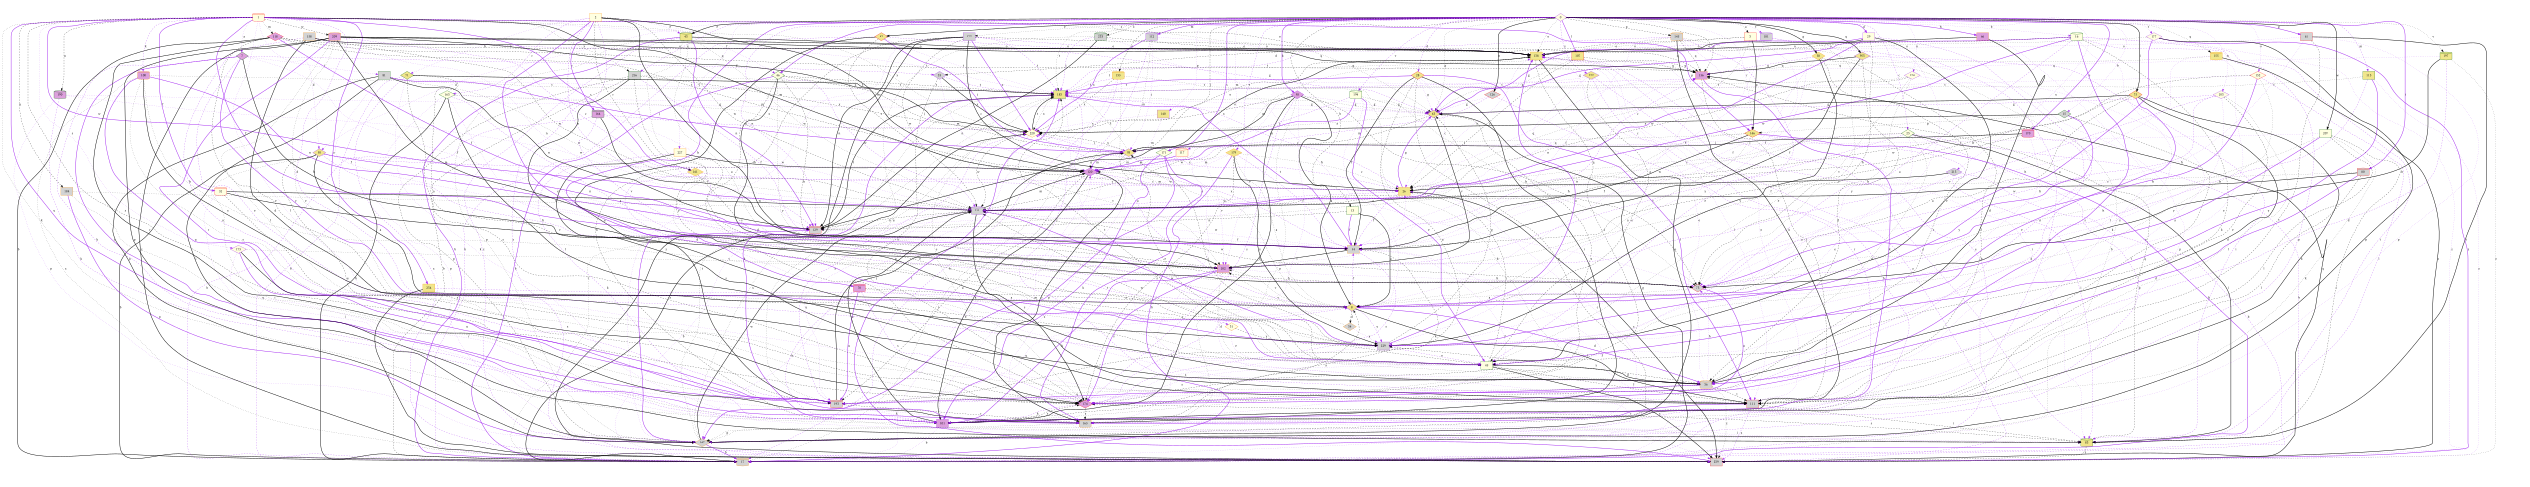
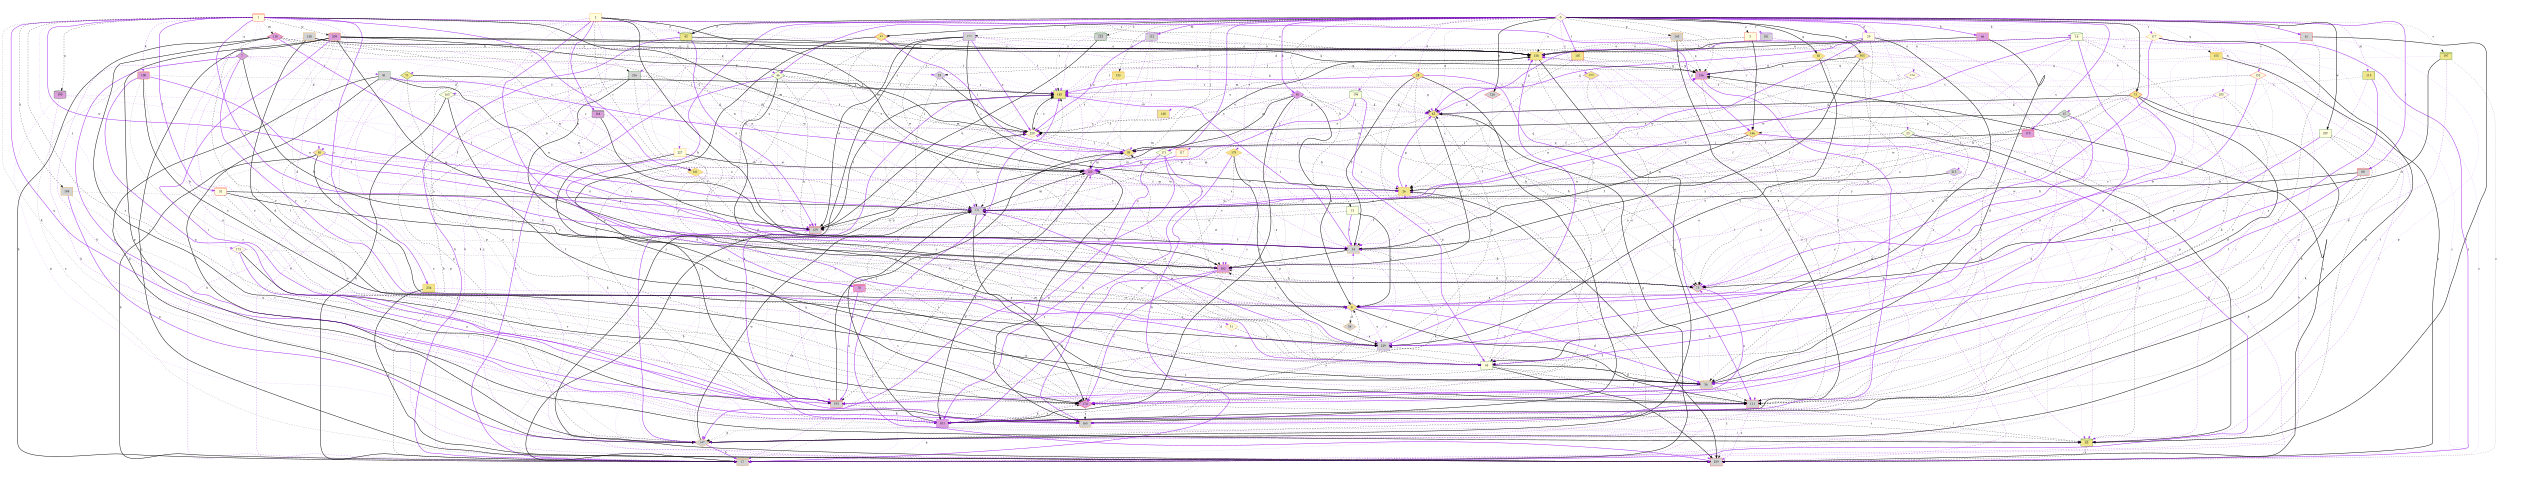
node "177": color purple -> darkorange
edge "126" -> "54": added, label "f"
edge "229" -> "45": removed, label "e"
